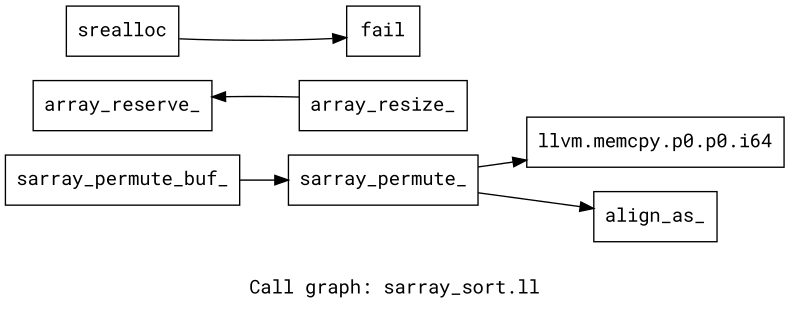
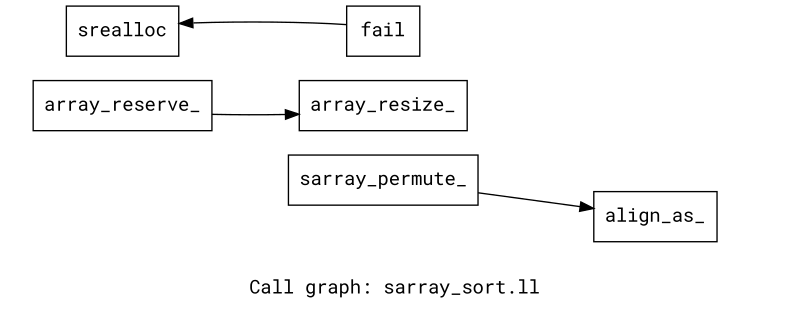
edge "srealloc" -> "fail": reversed
edge "array_resize_" -> "array_reserve_": reversed
node "llvm.memcpy.p0.p0.i64": removed
node "sarray_permute_buf_": removed
